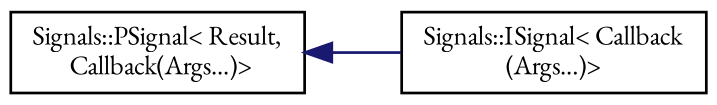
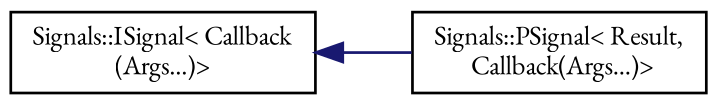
edge "Signals::ISignal< Callback (Args...)>" -> "Signals::PSignal< Result, Callback(Args...)>": reversed
